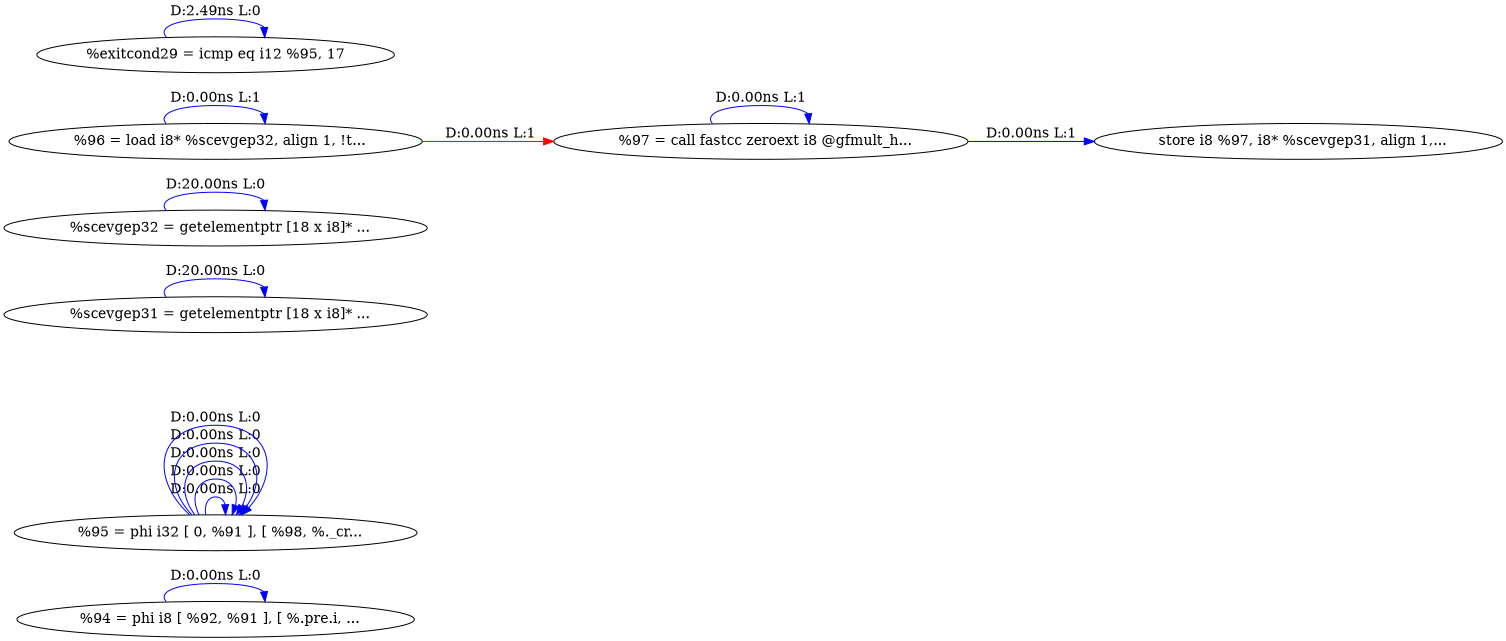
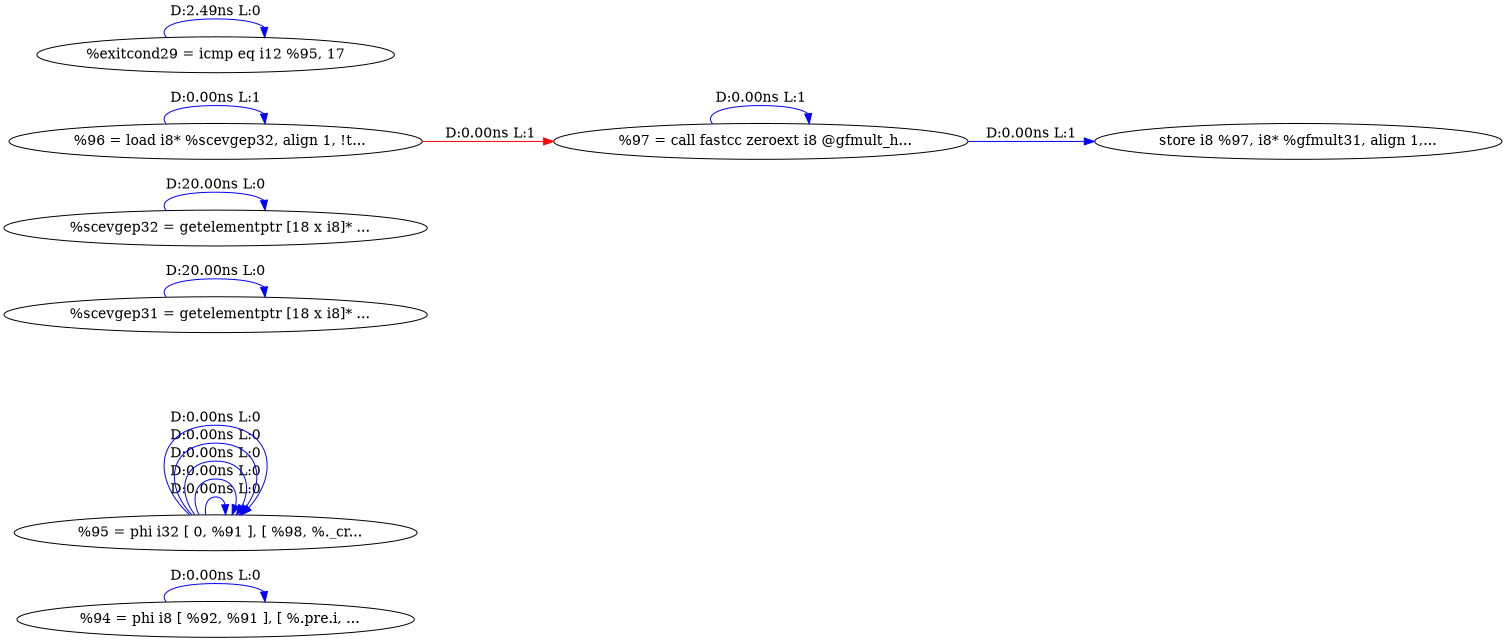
node "store i8 %97, i8* %scevgep31, align 1,...": label "store i8 %97, i8* %scevgep31, align 1,..." -> "store i8 %97, i8* %gfmult31, align 1,..."
